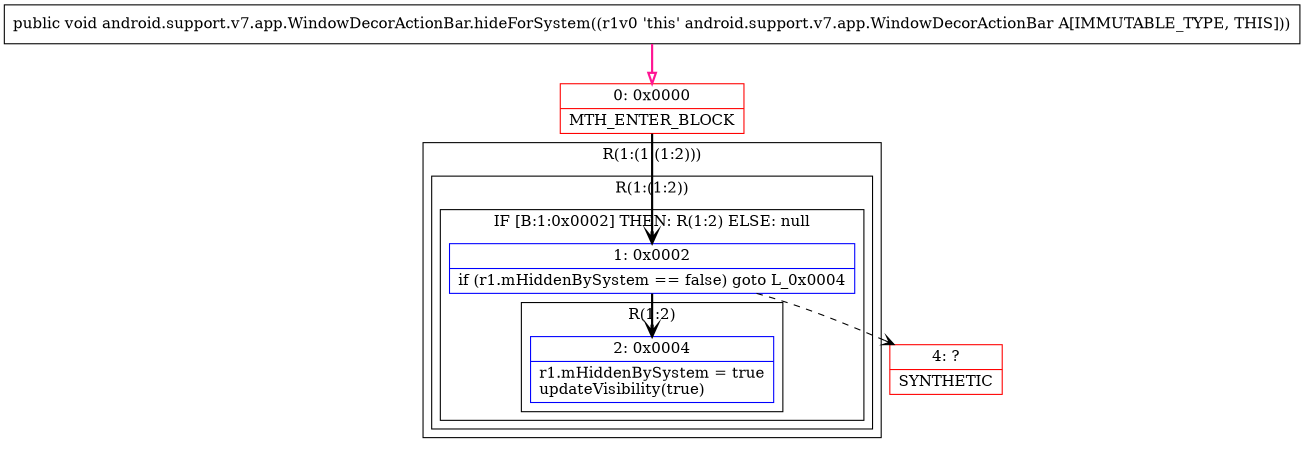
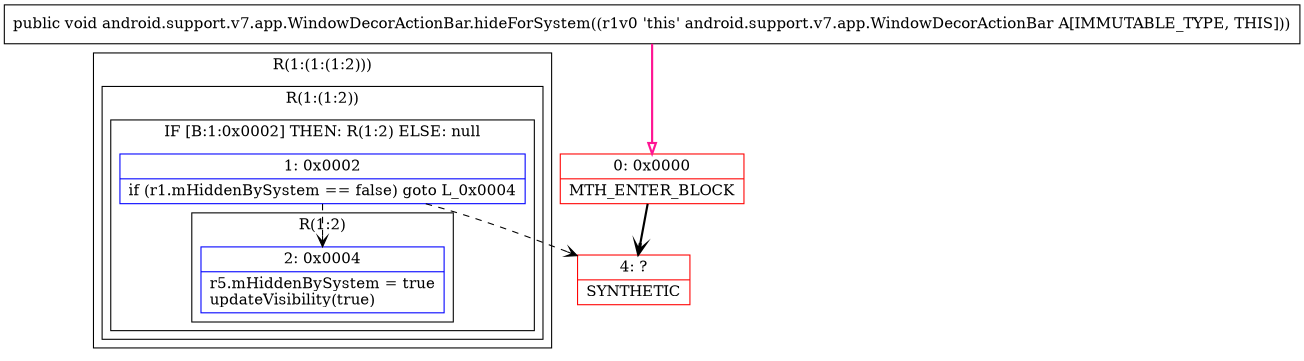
edge "0: 0x0000" -> "1: 0x0002": now "0: 0x0000" -> "4: ?"
edge "1: 0x0002" -> "2: 0x0004": style bold -> dashed
node "2: 0x0004": text "r1.mHiddenBySystem = true" -> "r5.mHiddenBySystem = true"
